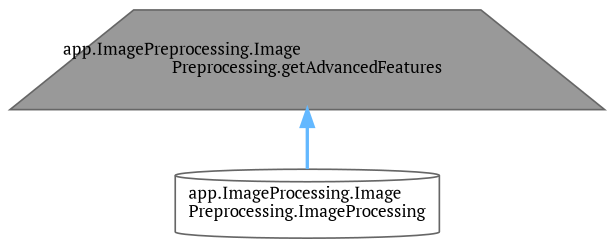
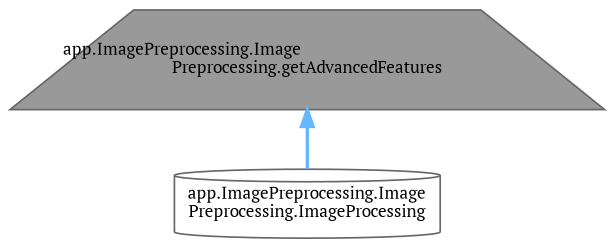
node "app.ImageProcessing.Image Preprocessing.ImageProcessing": label "app.ImageProcessing.Image Preprocessing.ImageProcessing" -> "app.ImagePreprocessing.Image Preprocessing.ImageProcessing"
